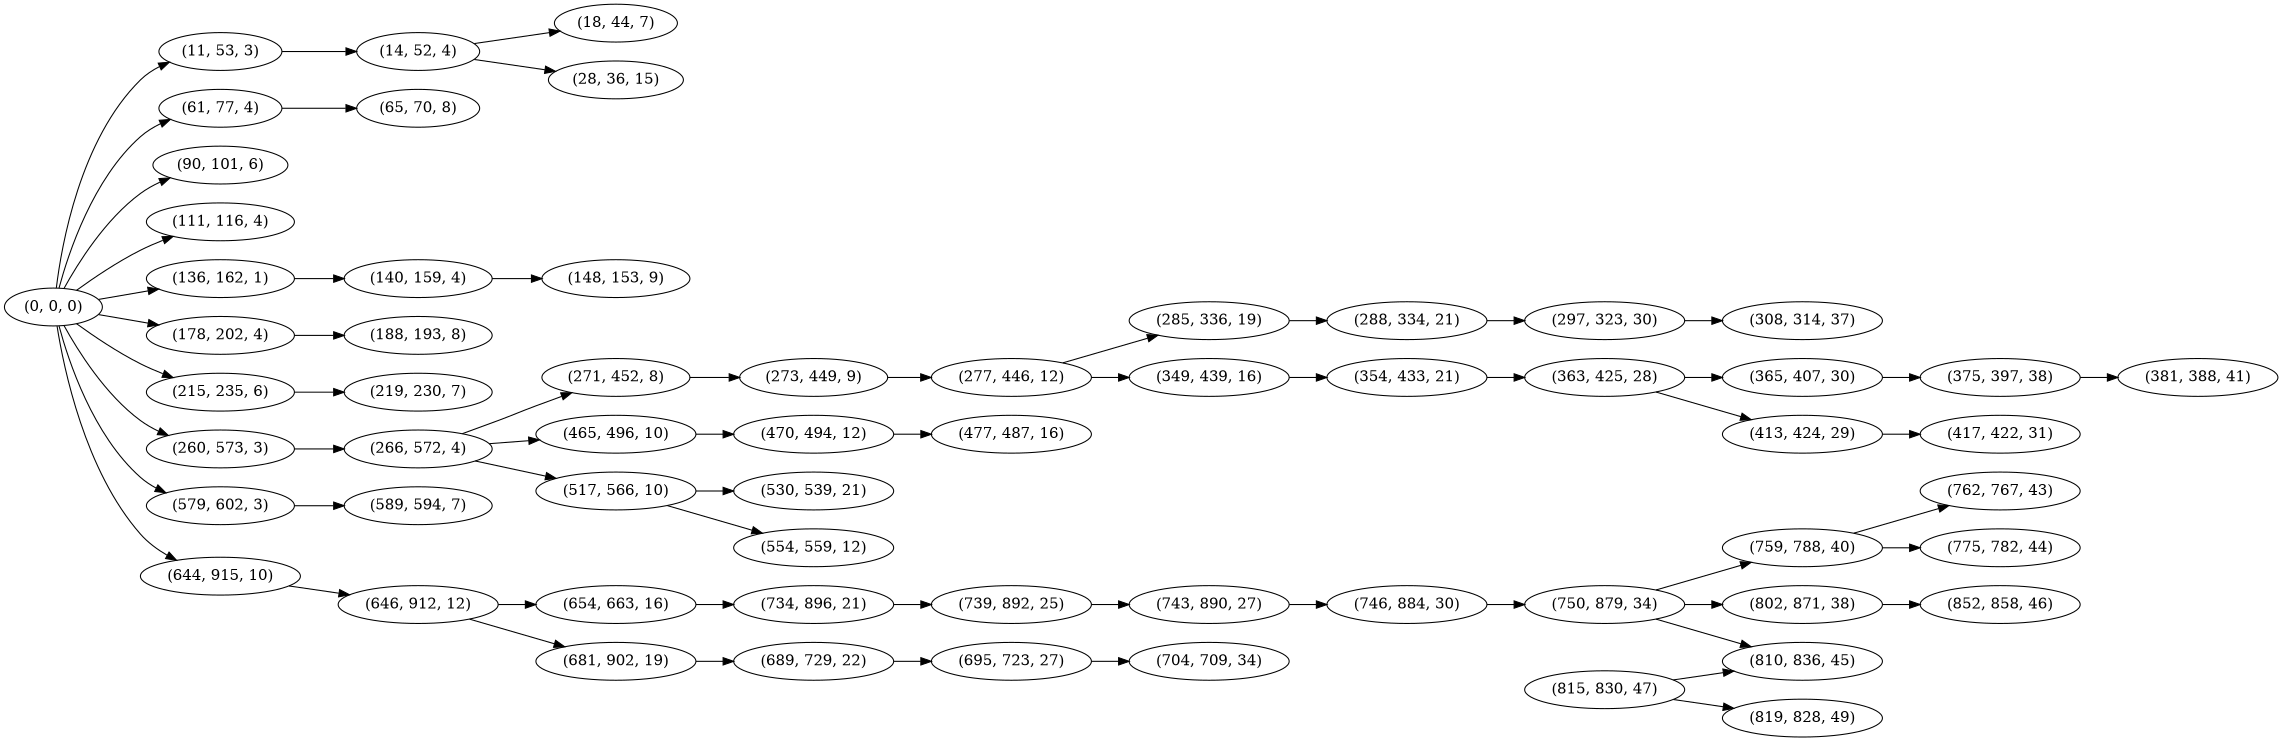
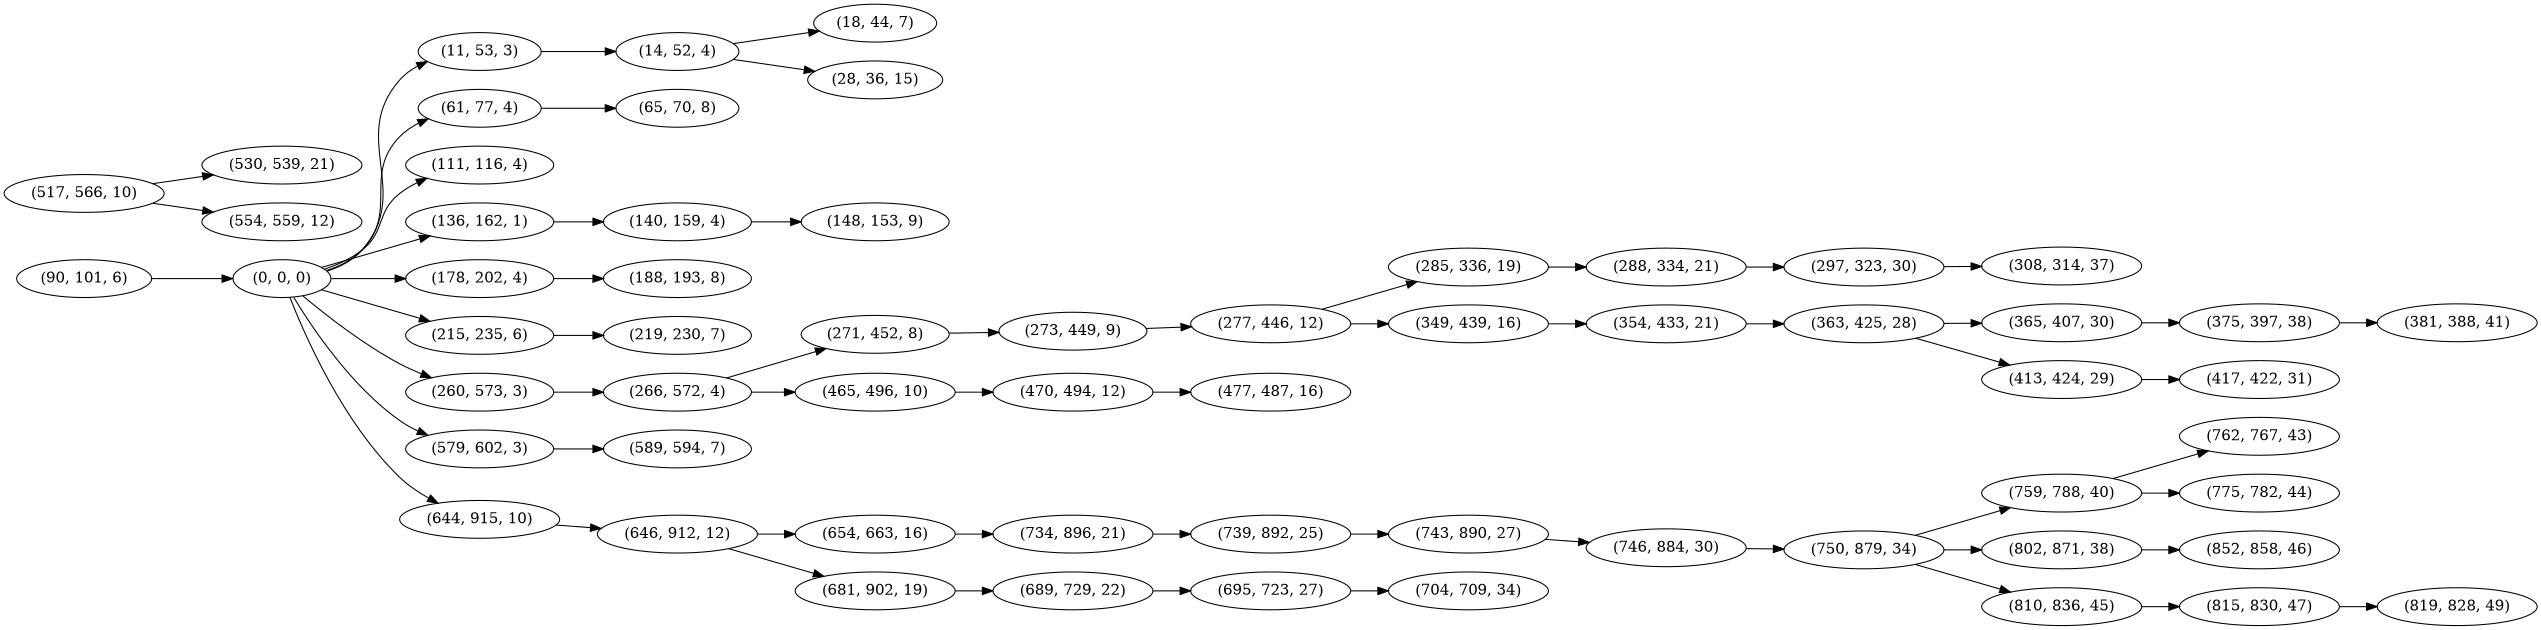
edge "(0, 0, 0)" -> "(90, 101, 6)": reversed
edge "(266, 572, 4)" -> "(517, 566, 10)": removed
edge "(815, 830, 47)" -> "(810, 836, 45)": reversed
